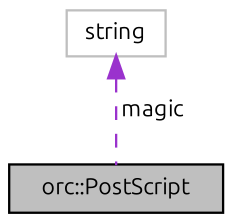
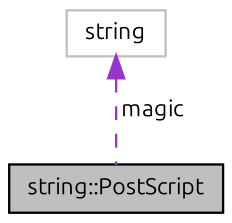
node "orc::PostScript": label "orc::PostScript" -> "string::PostScript"
